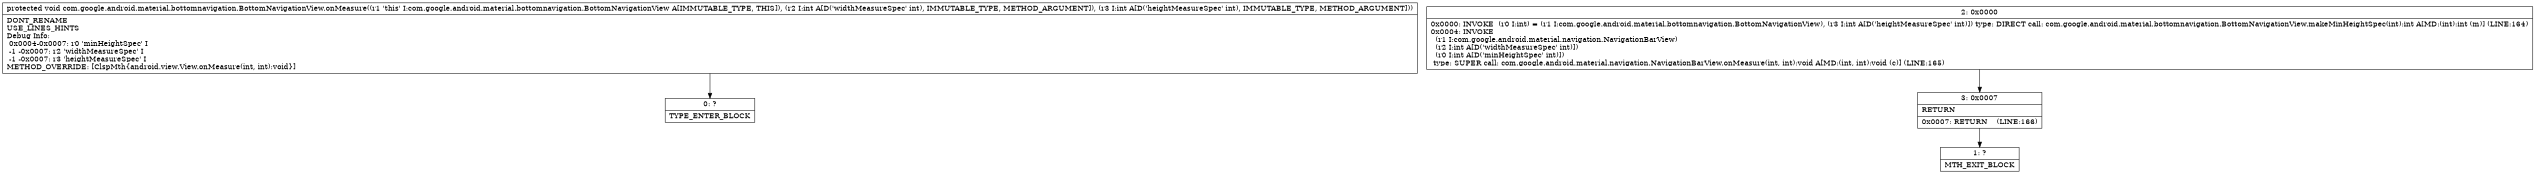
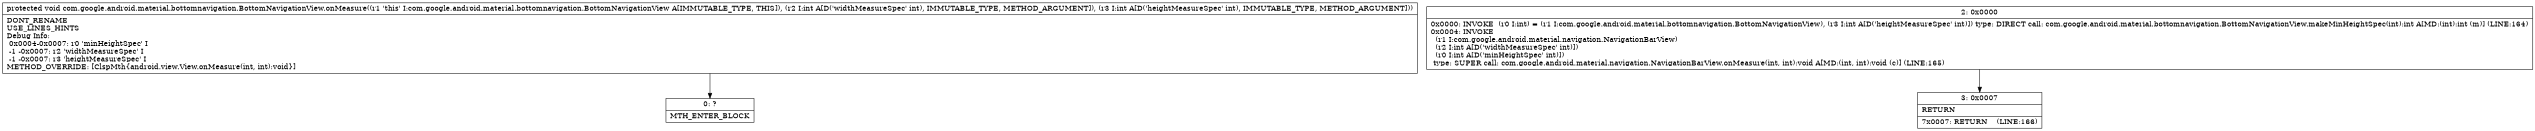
node "0: ?": text "TYPE_ENTER_BLOCK" -> "MTH_ENTER_BLOCK"
node "3: 0x0007": text "0x0007: RETURN    (LINE:166)" -> "7x0007: RETURN    (LINE:166)"
node "1: ?": removed
